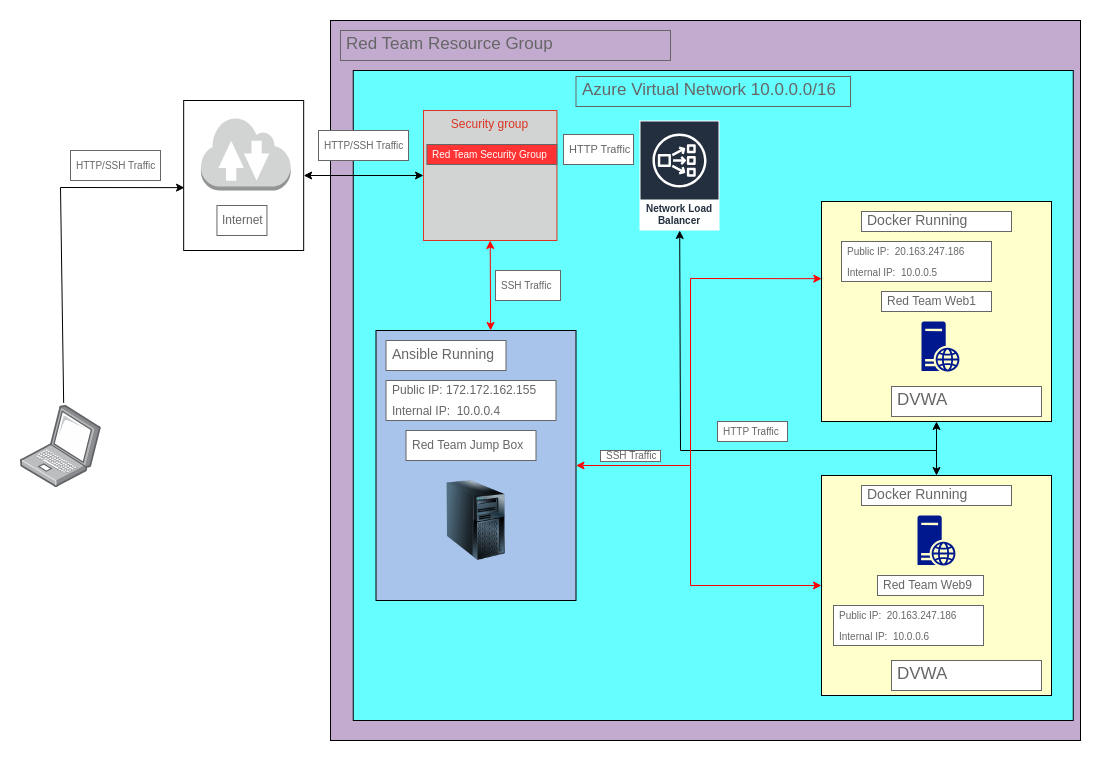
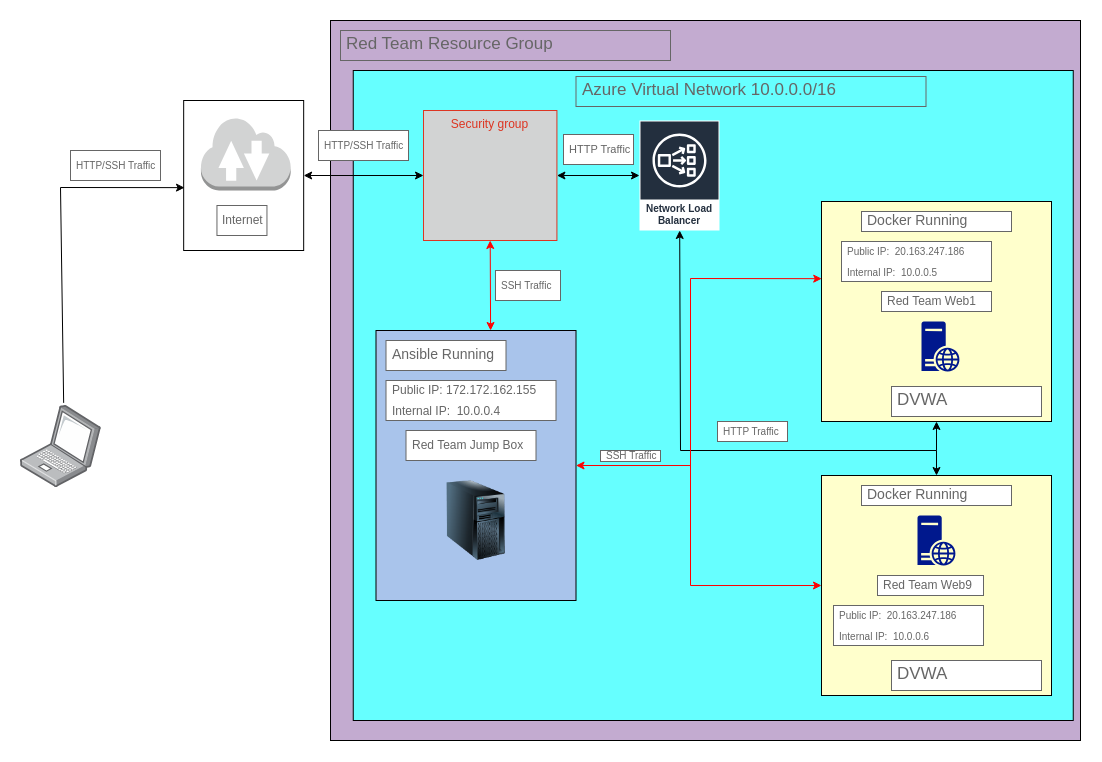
node "Azure Virtual Network 10.0.0.0/16": size 275x30 -> 350x30
node "Red Team Security Group": removed
edge "Security group" -- "Network Load Balancer": added
